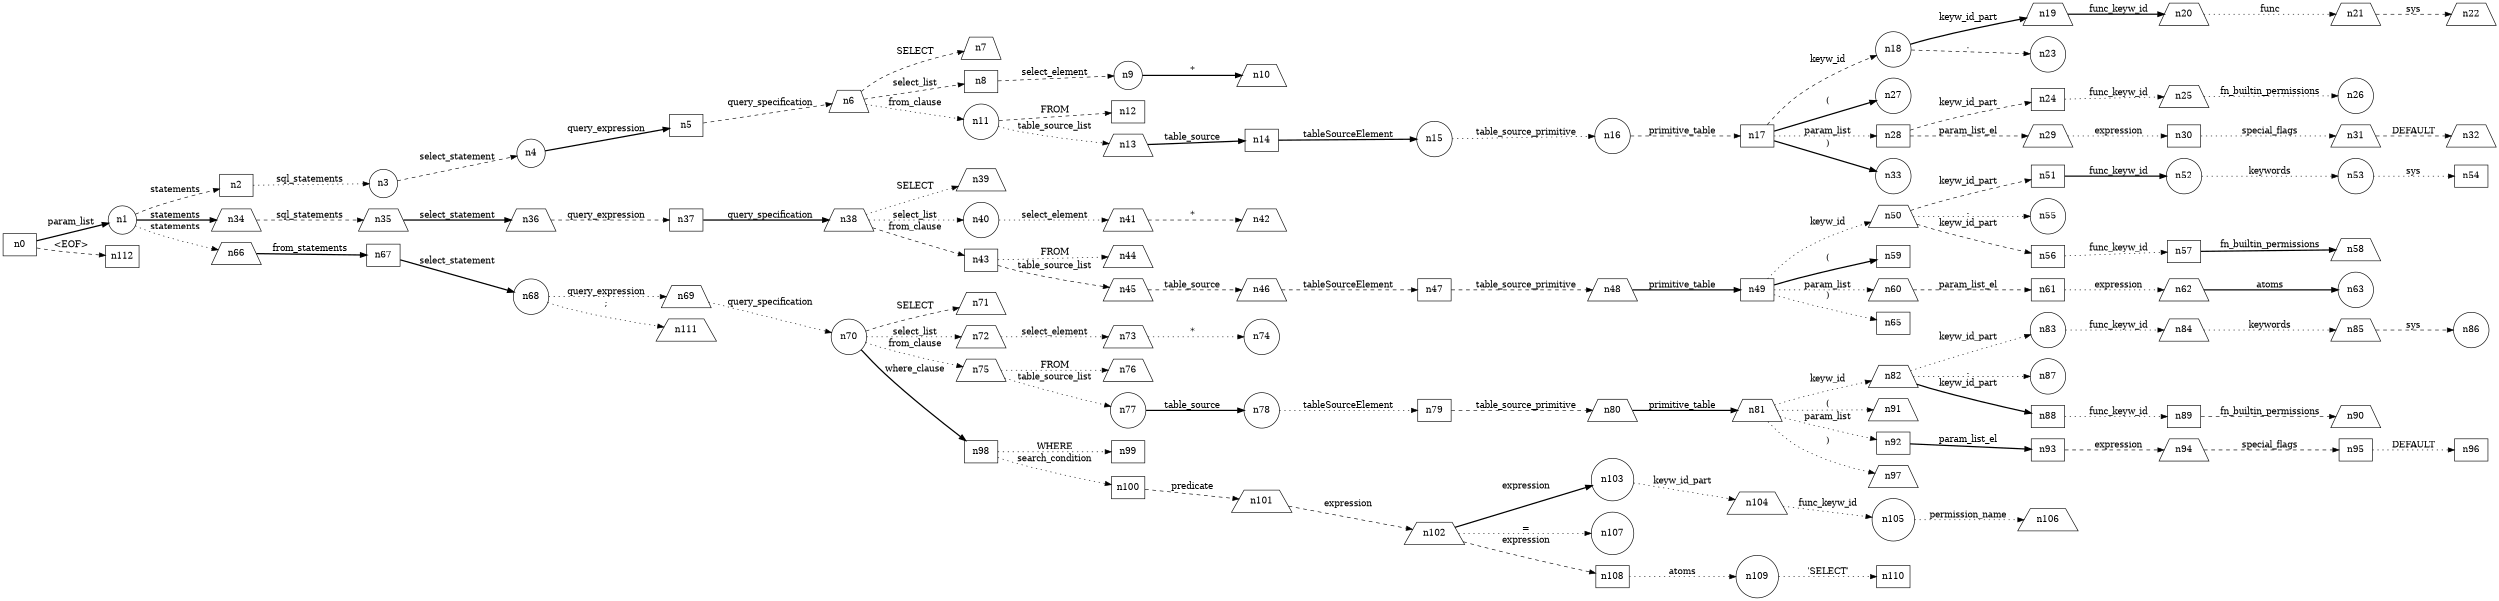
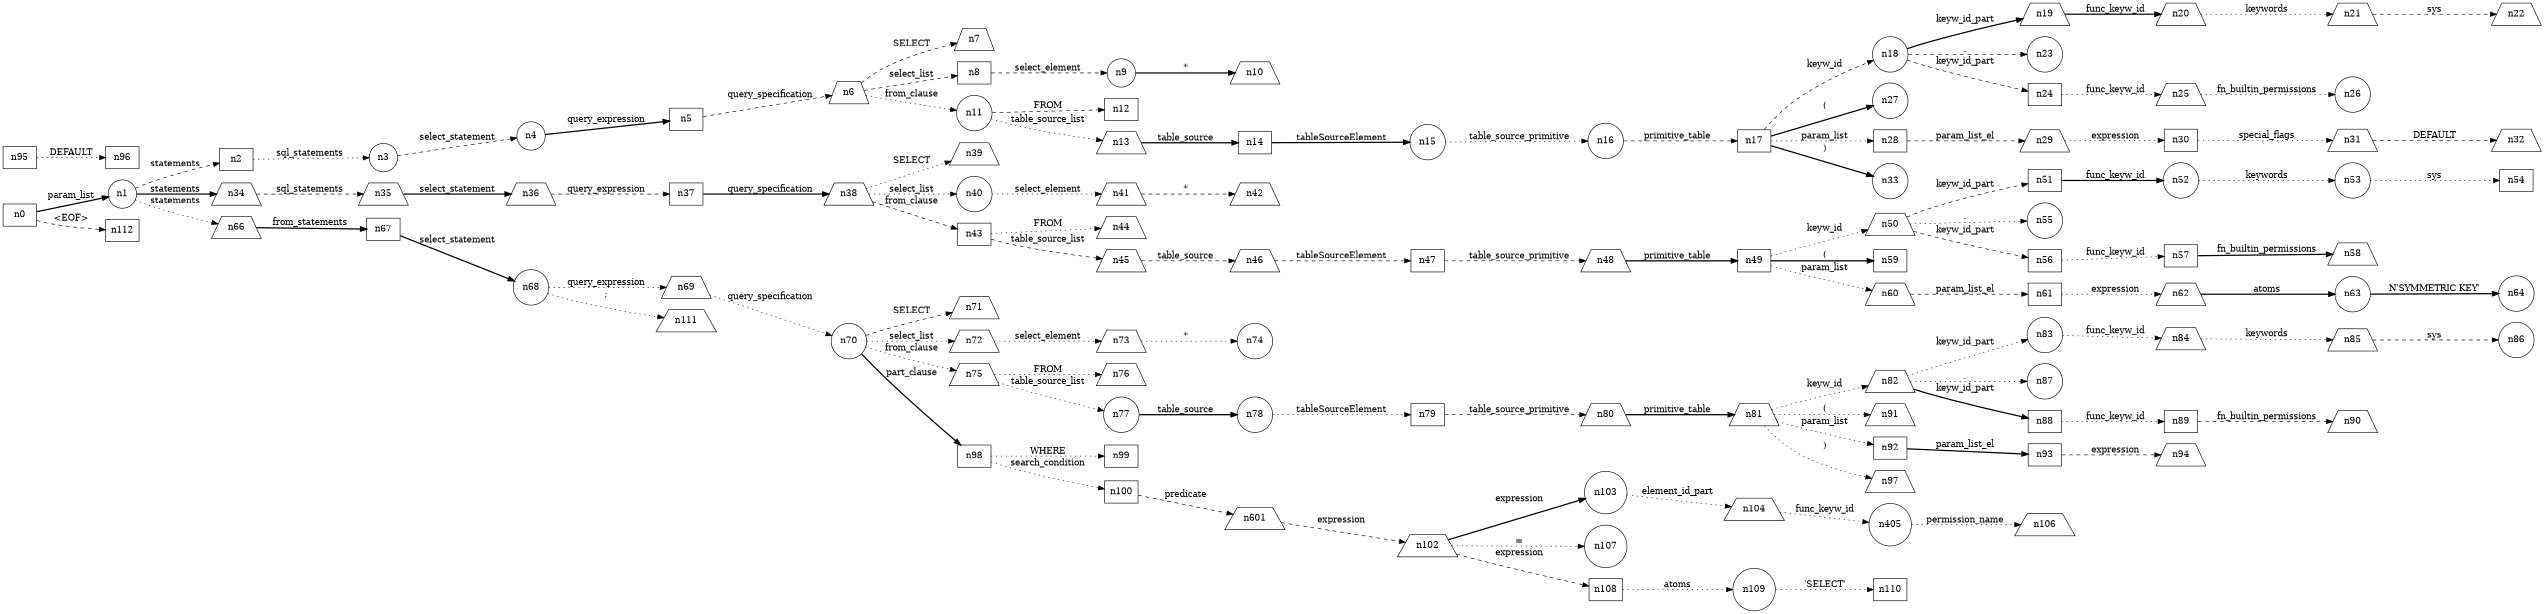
edge "n20" -> "n21": label "func" -> "keywords"
edge "n28" -> "n24": now "n18" -> "n24"
node "n64": added
node "n65": removed
edge "n70" -> "n98": label "where_clause" -> "part_clause"
edge "n94" -> "n95": removed, label "special_flags"
edge "n103" -> "n104": label "keyw_id_part" -> "element_id_part"
node "n101": label "n101" -> "n601"
node "n105": label "n105" -> "n405"
